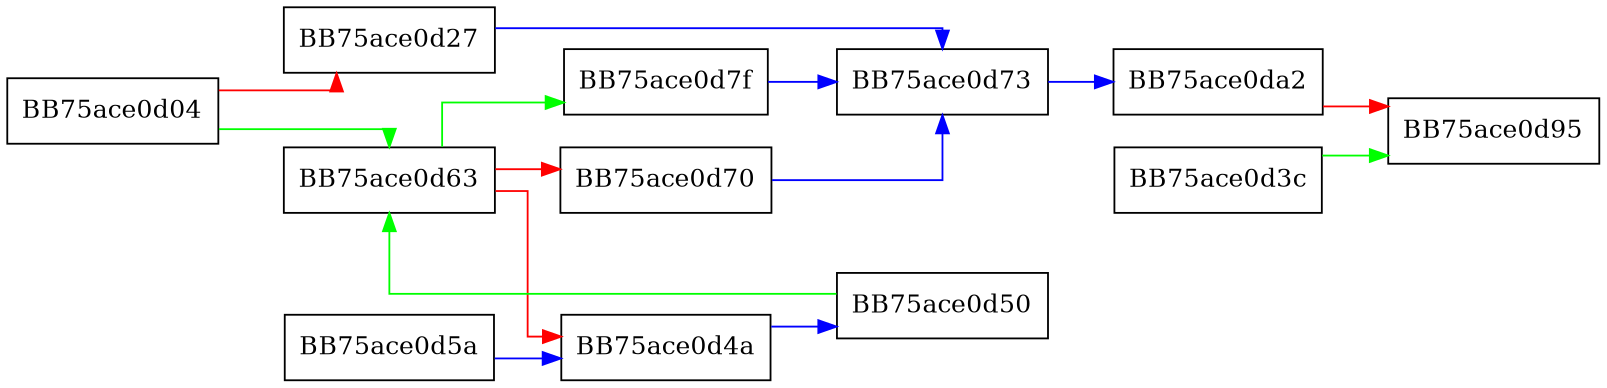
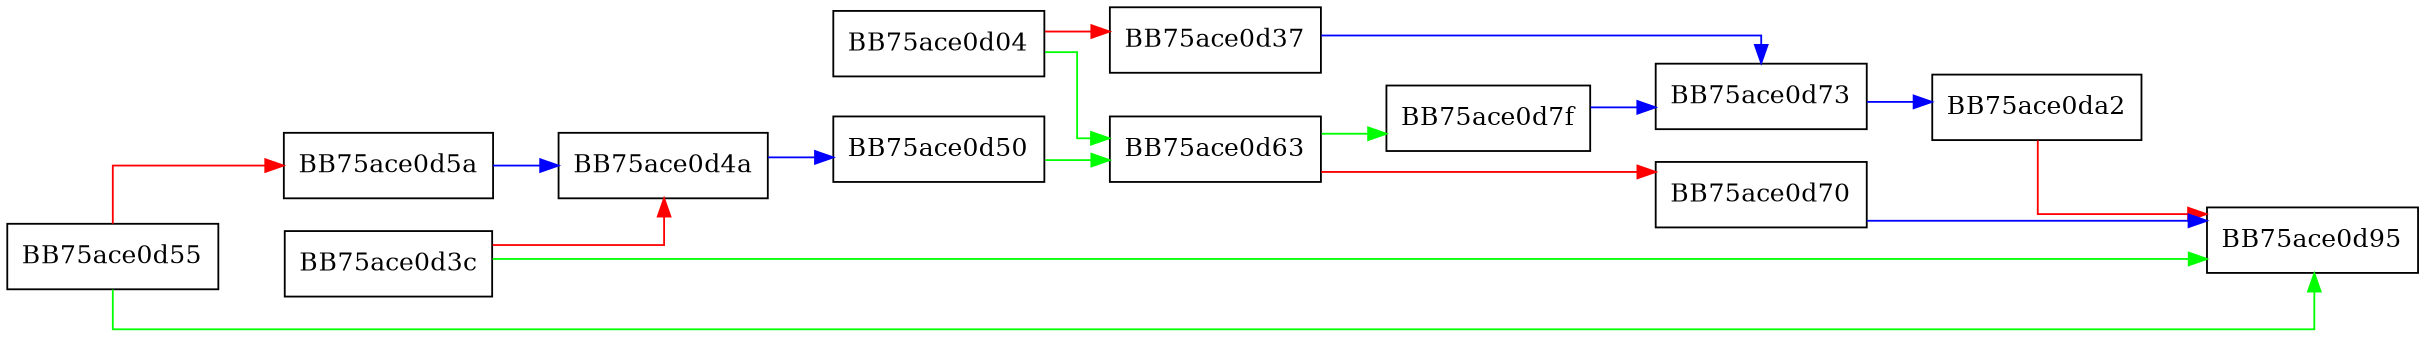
node "BB75ace0d27": label "BB75ace0d27" -> "BB75ace0d37"
edge "BB75ace0d70" -> "BB75ace0d73": now "BB75ace0d70" -> "BB75ace0d95"
edge "BB75ace0d63" -> "BB75ace0d4a": now "BB75ace0d3c" -> "BB75ace0d4a"
node "BB75ace0d55": added
